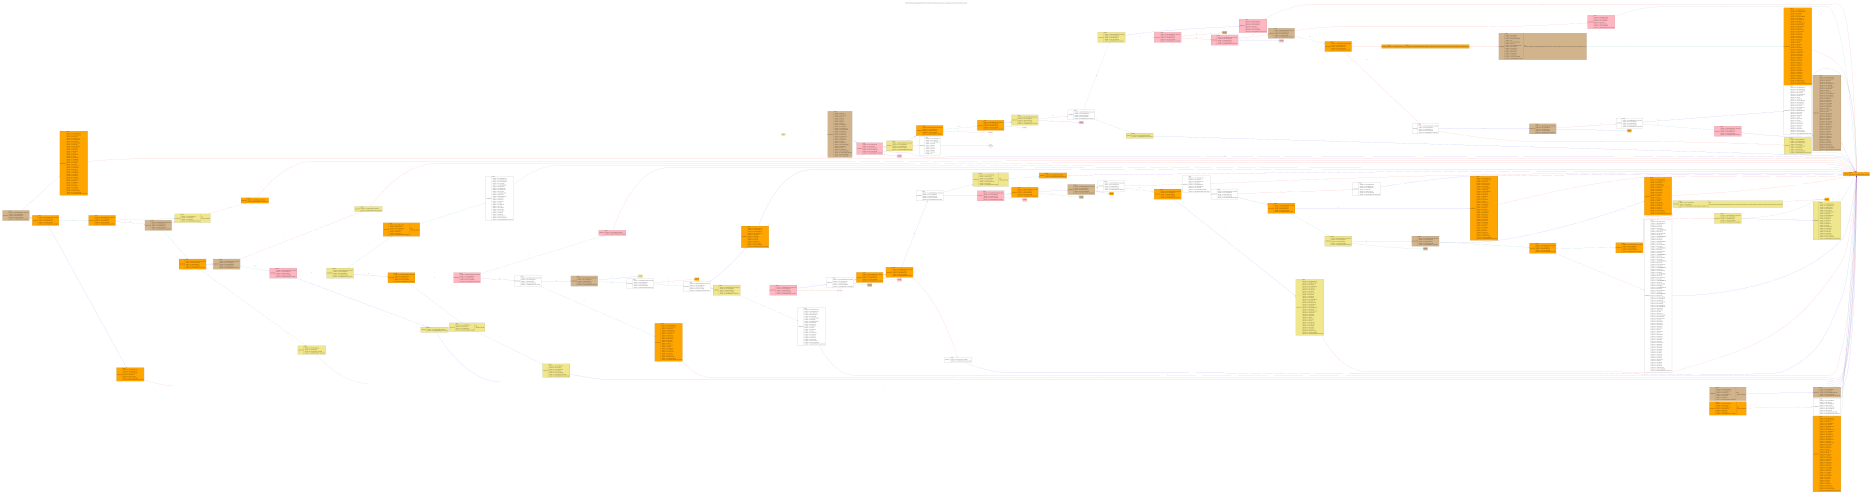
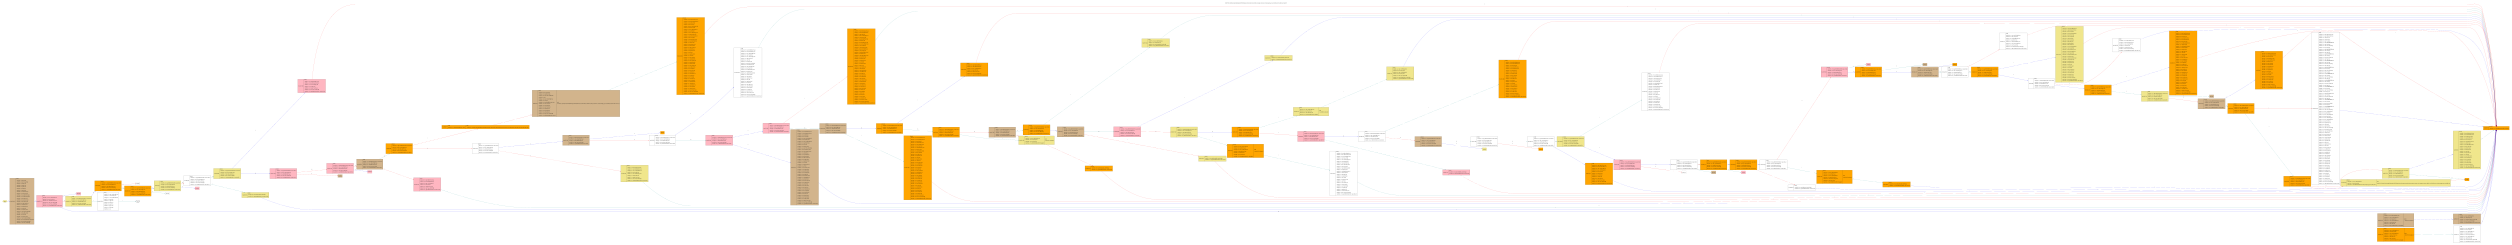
node "0x4017a7 [28]": added
node "0x4024e3 [26]": fillcolor khaki -> orange
